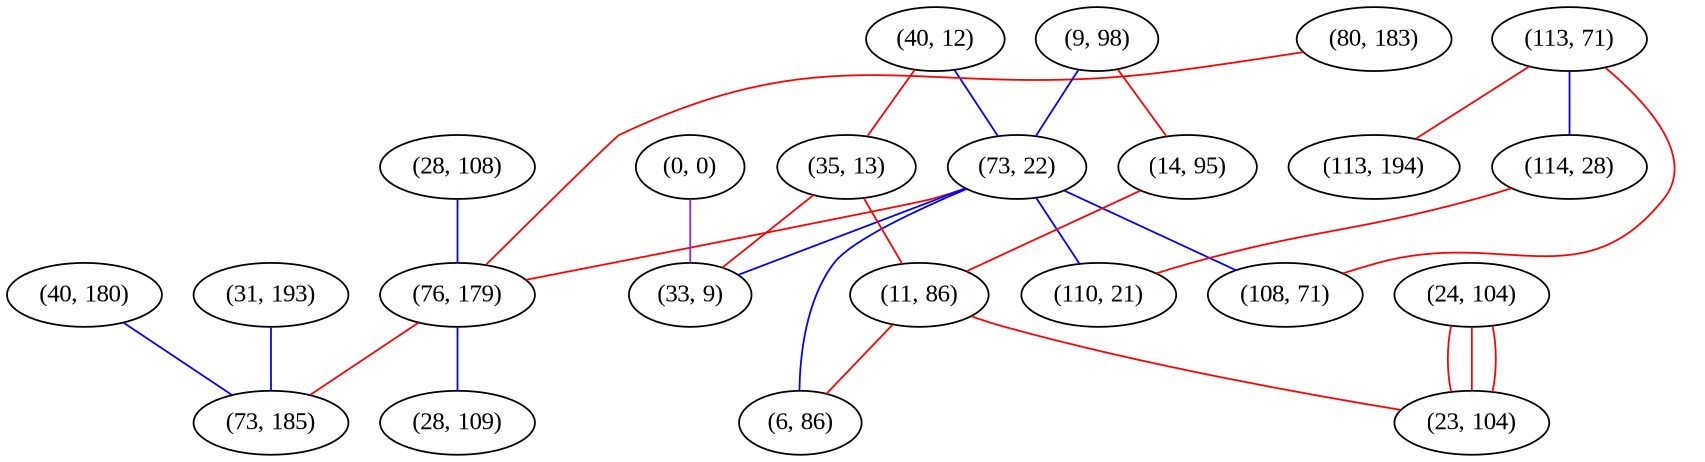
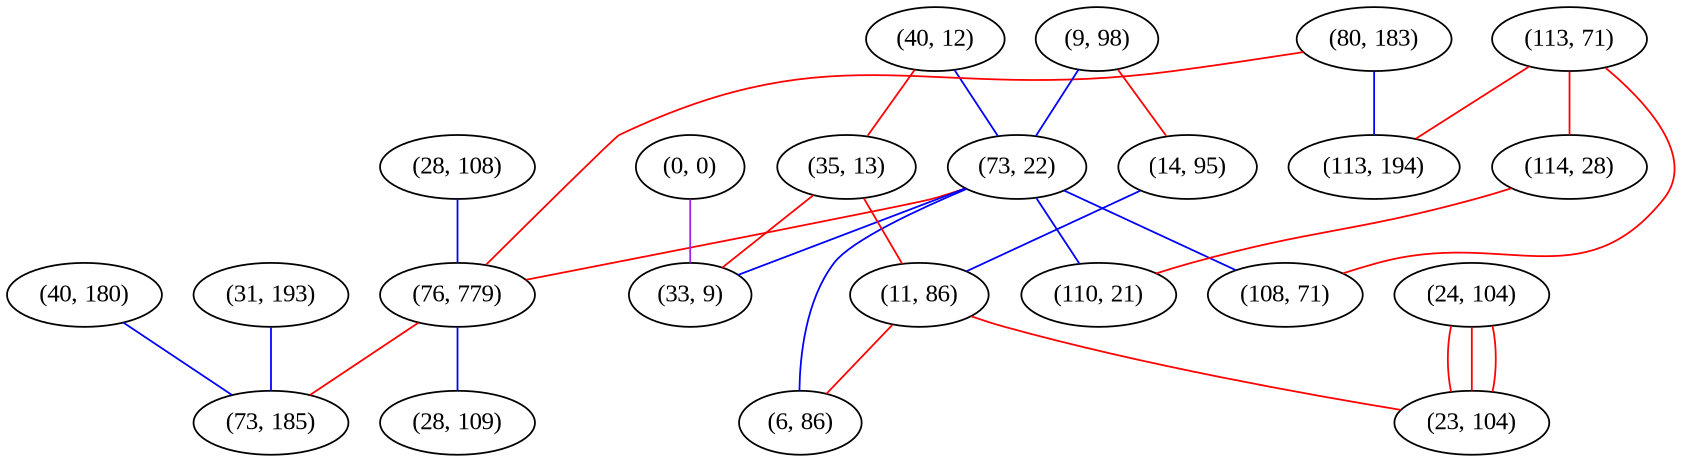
edge "(80, 183)" -- "(113, 194)": added
edge "(113, 71)" -- "(114, 28)": color blue -> red
edge "(14, 95)" -- "(11, 86)": color red -> blue
node "(76, 179)": label "(76, 179)" -> "(76, 779)"
